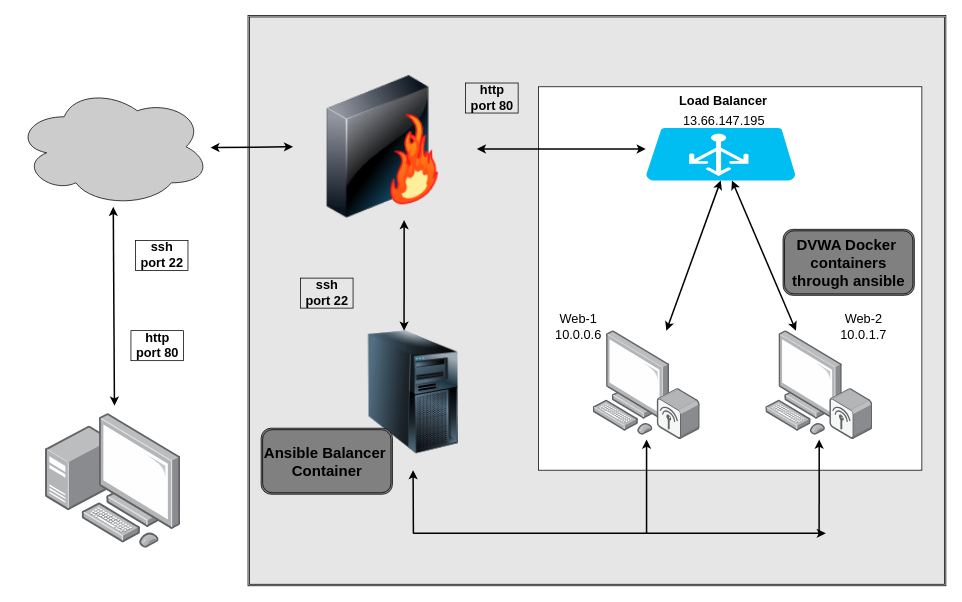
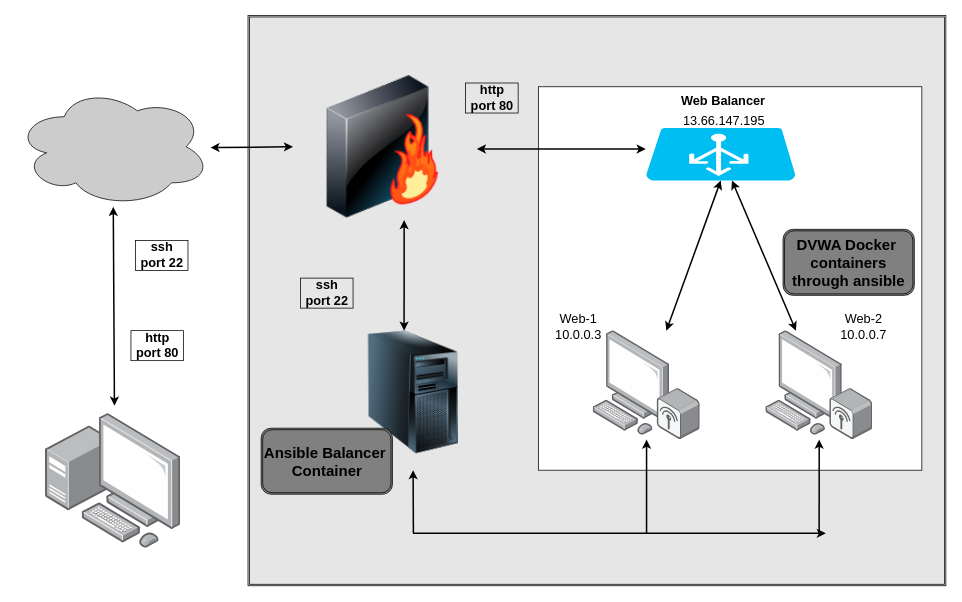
node "Load Balancer": label "Load Balancer" -> "Web Balancer"
node "Web-1 10.0.0.6": label "Web-1 10.0.0.6" -> "Web-1 10.0.0.3"
node "Web-210.0.1.7": label "Web-210.0.1.7" -> "Web-210.0.0.7"
